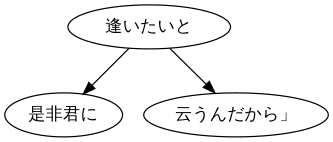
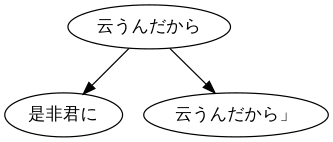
node "逢いたいと": label "逢いたいと" -> "云うんだから"
